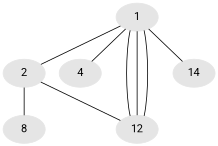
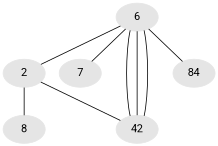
node "1": label "1" -> "6"
node "4": label "4" -> "7"
node "14": label "14" -> "84"
node "12": label "12" -> "42"
